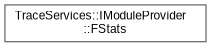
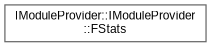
node "TraceServices::IModuleProvider ::FStats": label "TraceServices::IModuleProvider ::FStats" -> "IModuleProvider::IModuleProvider ::FStats"
